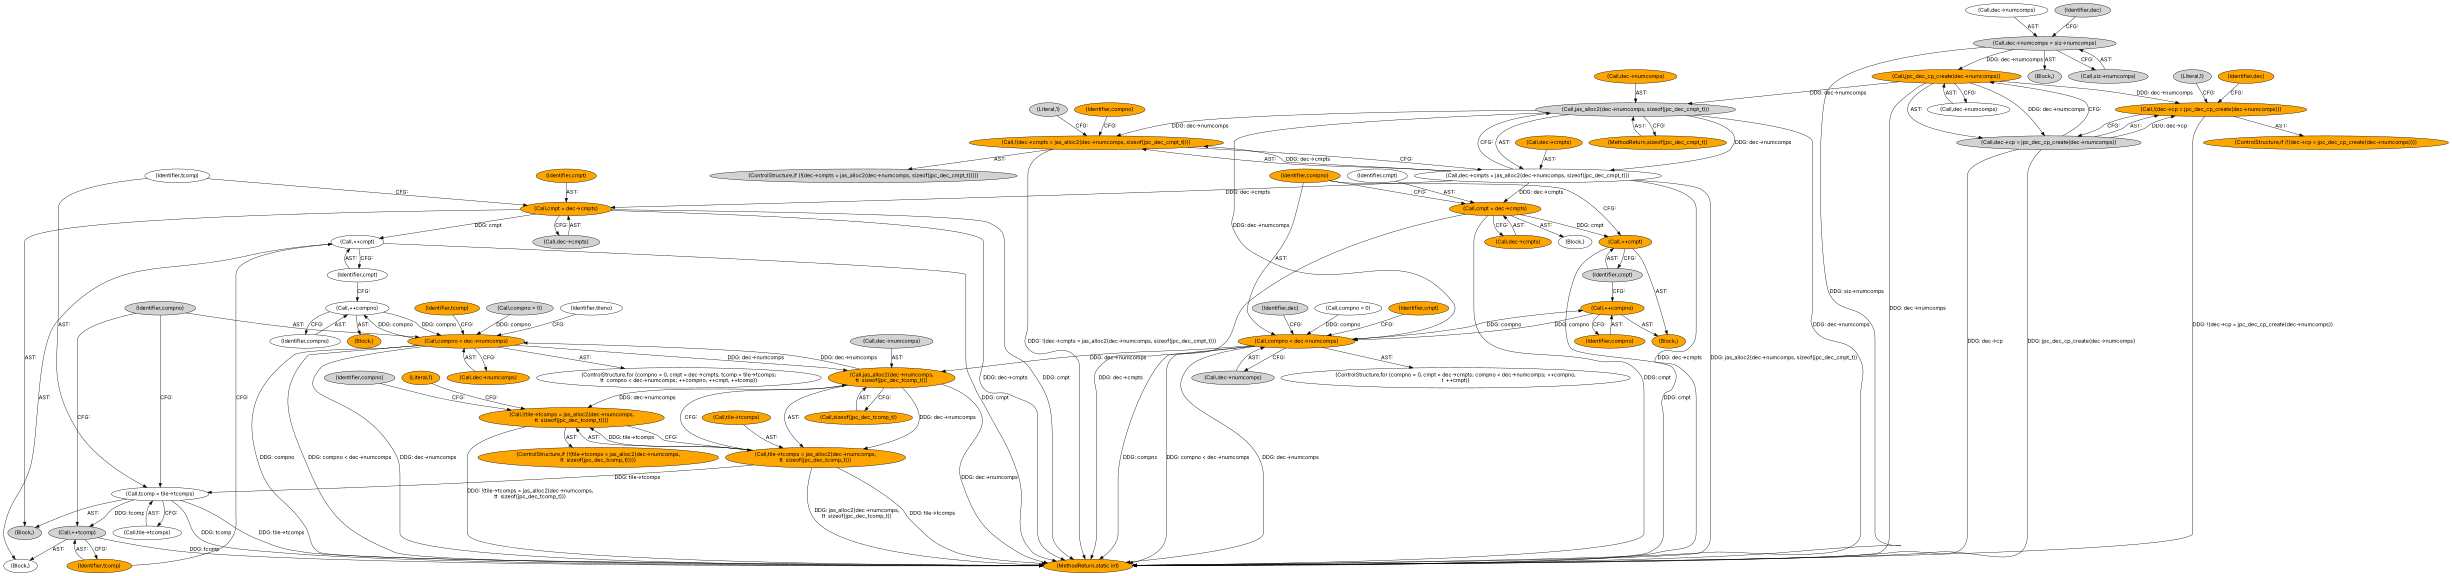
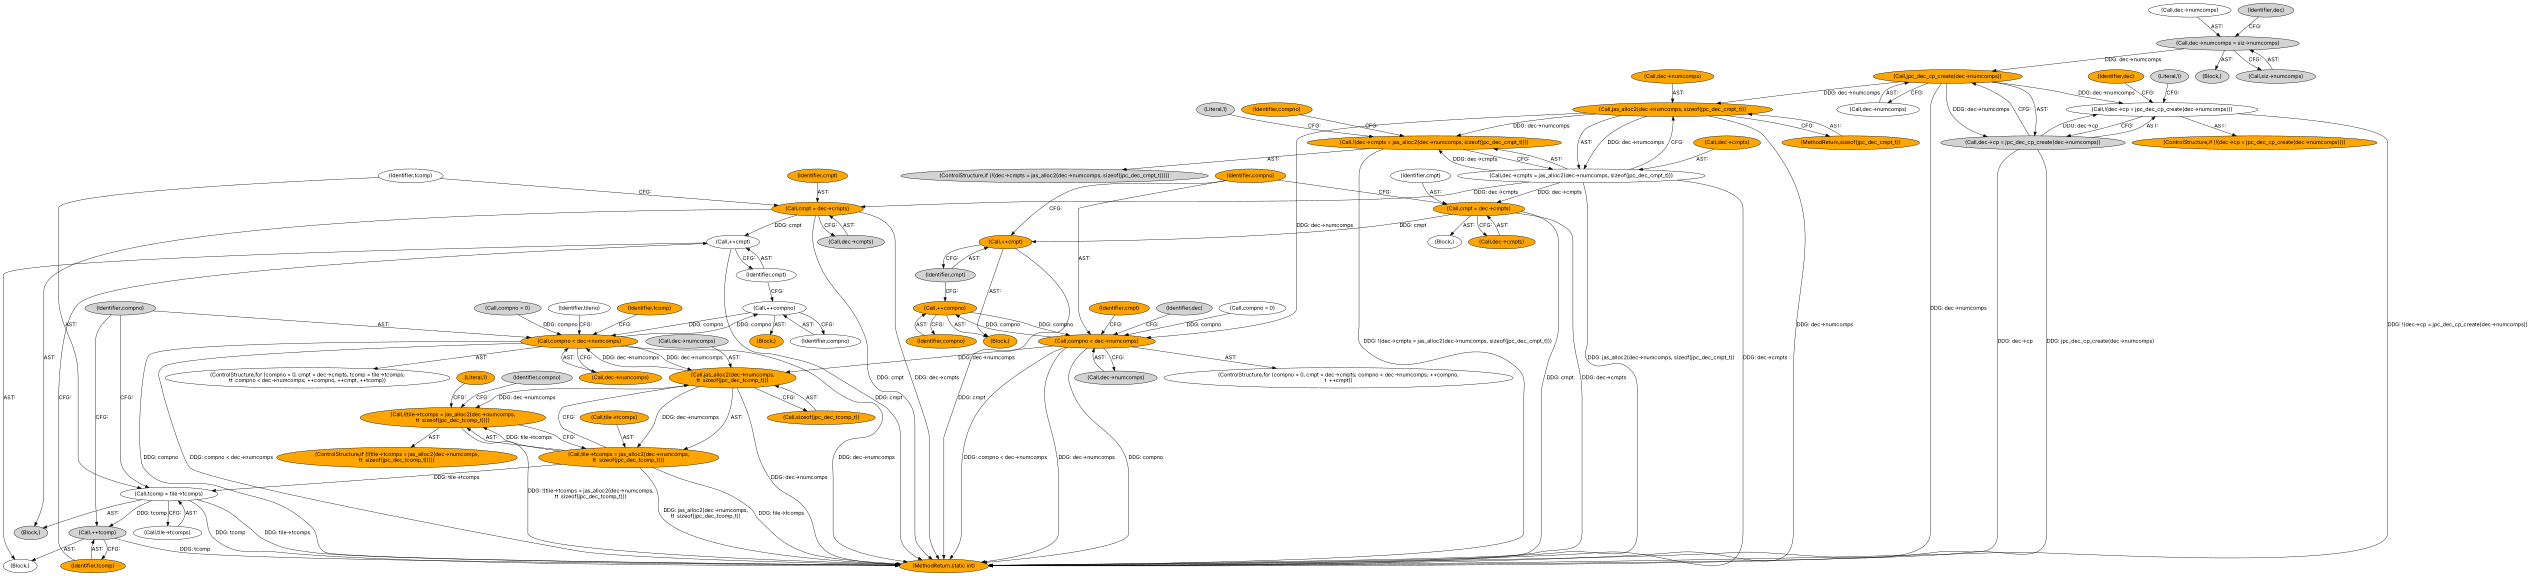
node "(Call,jas_alloc2(dec->numcomps, sizeof(jpc_dec_cmpt_t)))": fillcolor lightgrey -> orange
node "(Call,!(dec->cp = jpc_dec_cp_create(dec->numcomps)))": fillcolor orange -> white
edge "(Call,dec->numcomps = siz->numcomps)" -> "(MethodReturn,static int)": removed, label "DDG: siz->numcomps"
